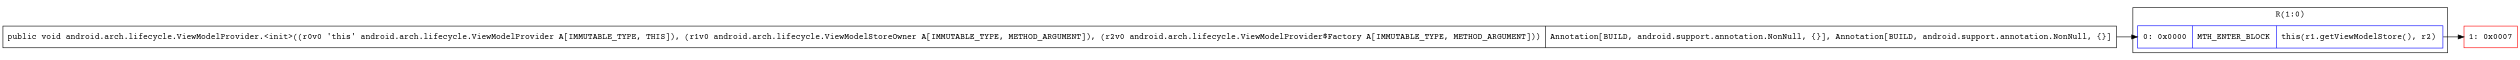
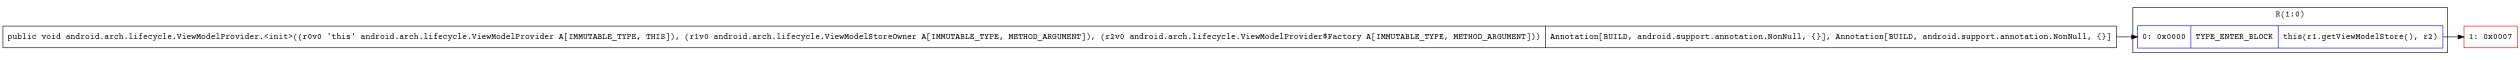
node "0: 0x0000": text "MTH_ENTER_BLOCK" -> "TYPE_ENTER_BLOCK"
